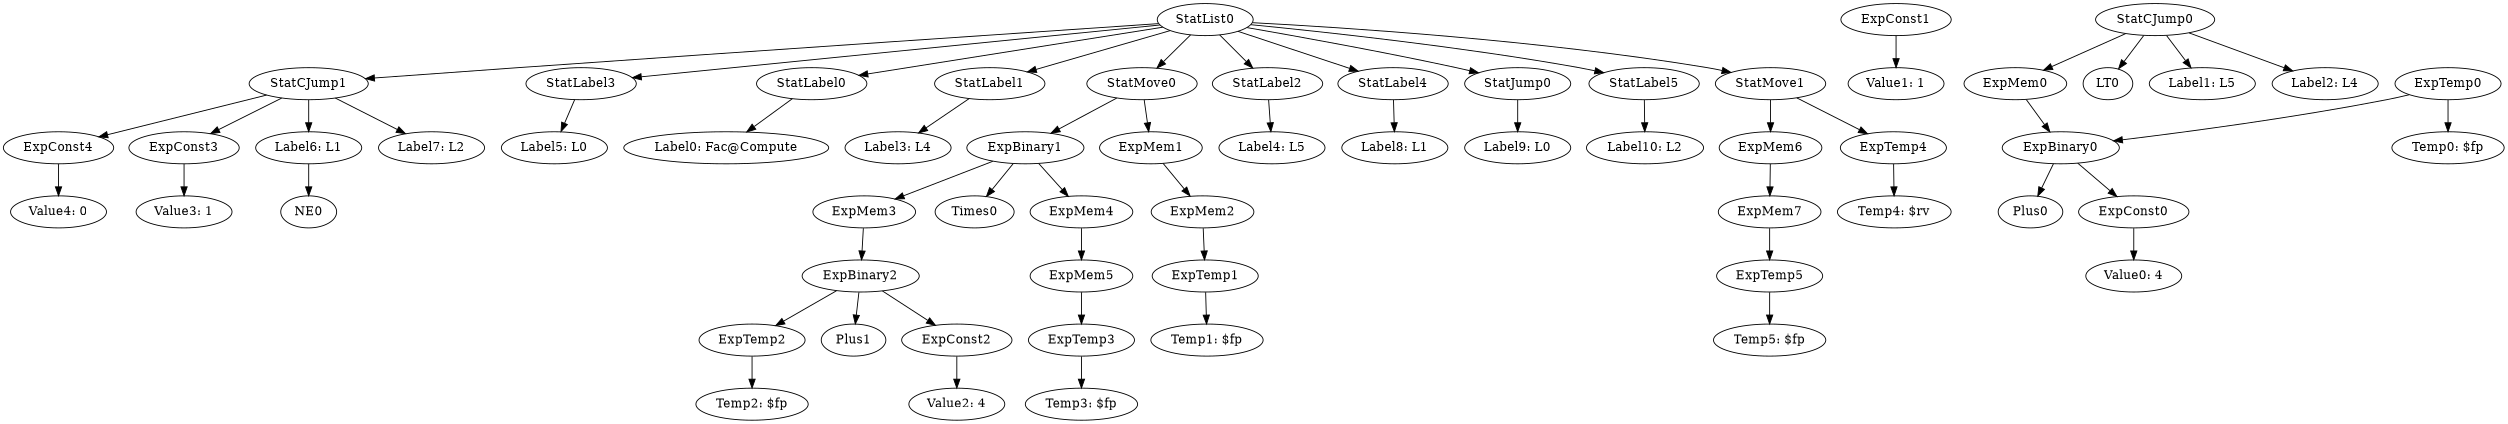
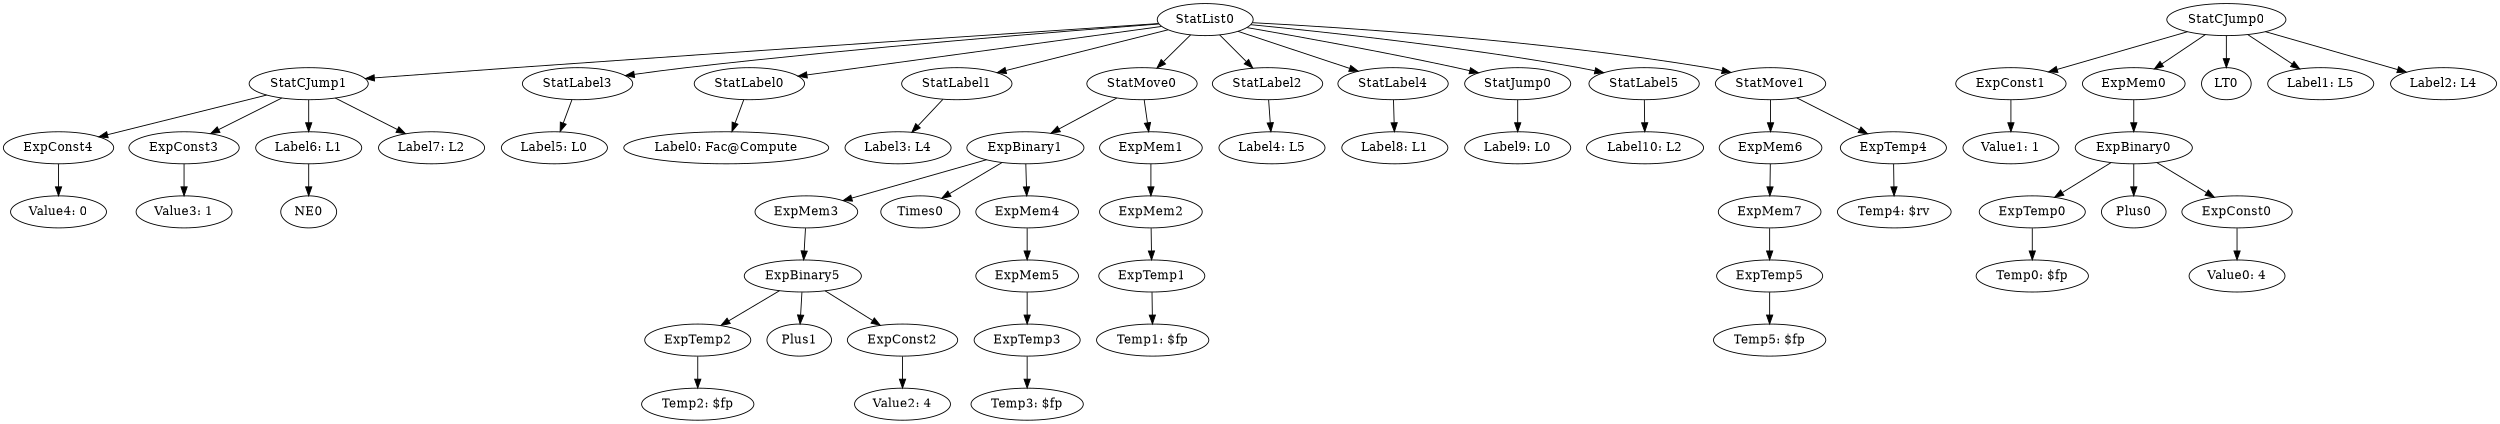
edge "StatCJump0" -> "ExpConst1": added
edge "ExpTemp0" -> "ExpBinary0": reversed
node "ExpBinary2": label "ExpBinary2" -> "ExpBinary5"
